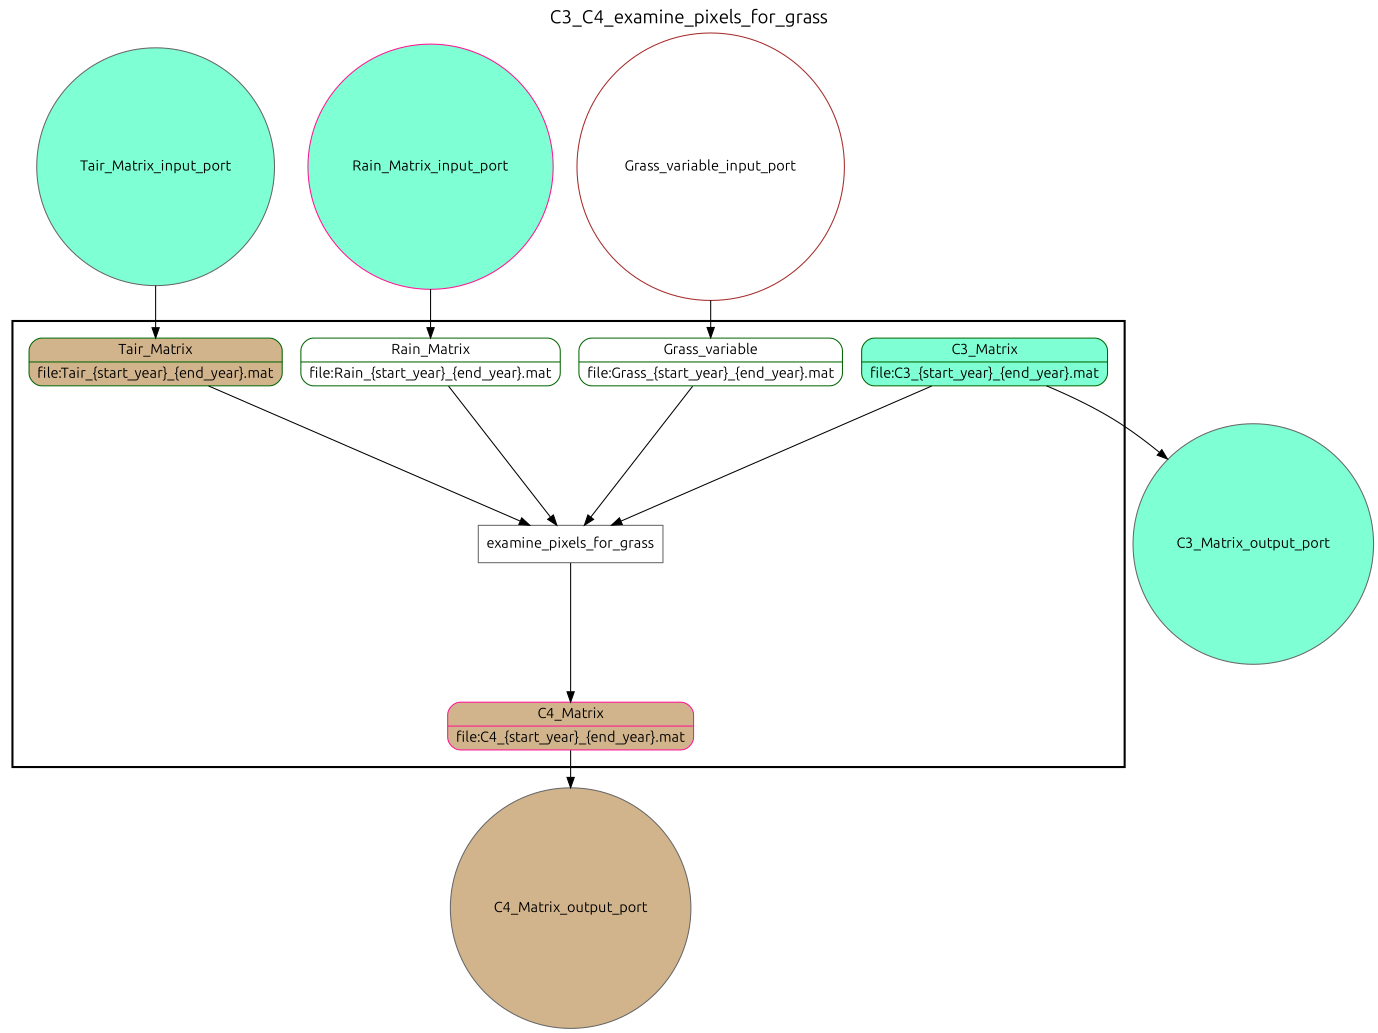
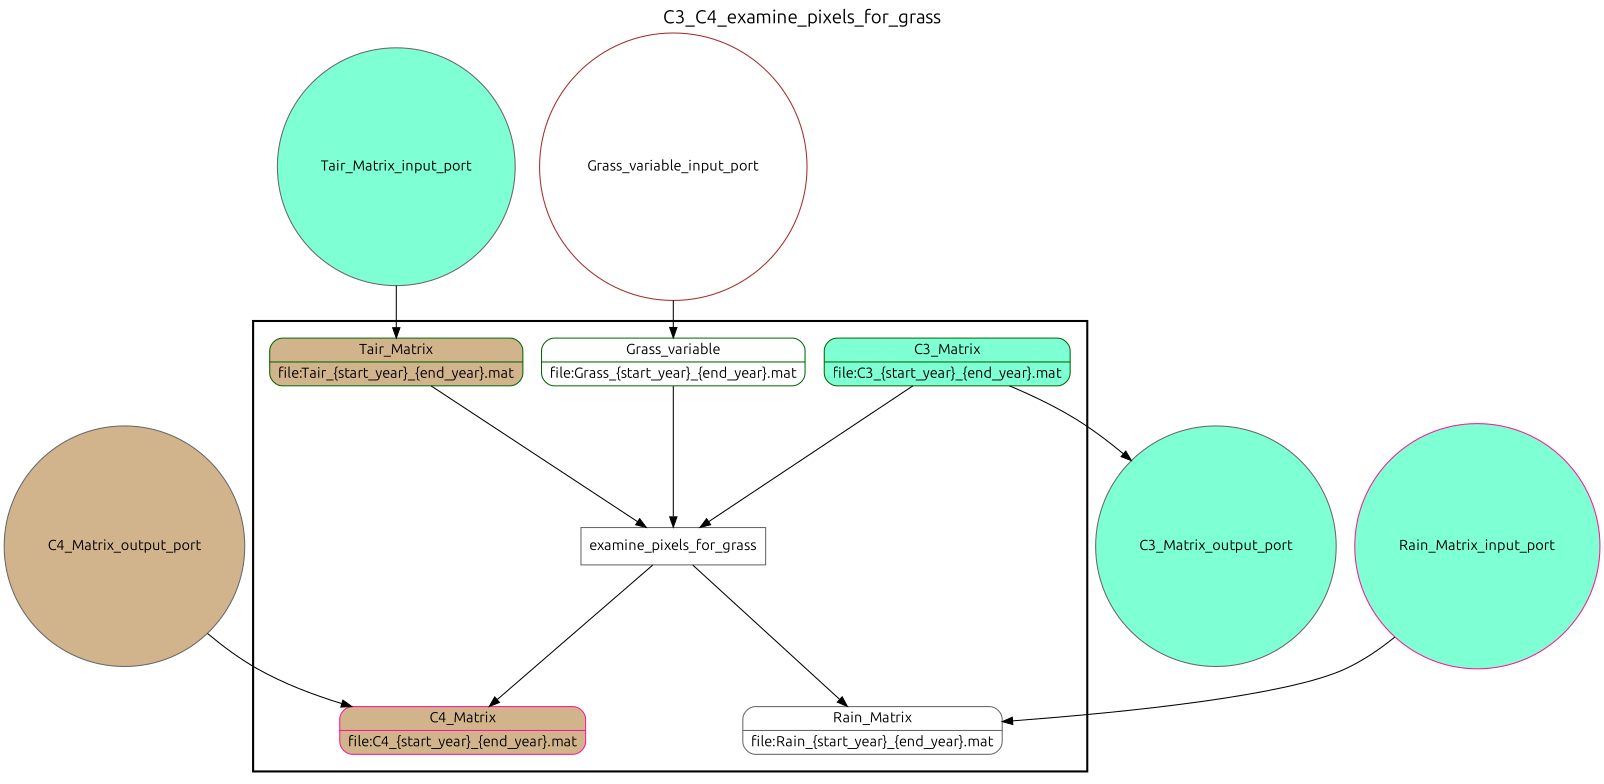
node "Rain_Matrix": color darkgreen -> gray40
edge "Rain_Matrix" -> "examine_pixels_for_grass": reversed
edge "C4_Matrix" -> "C4_Matrix_output_port": reversed
